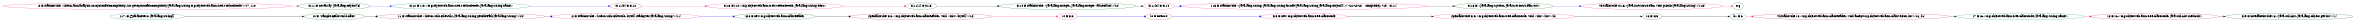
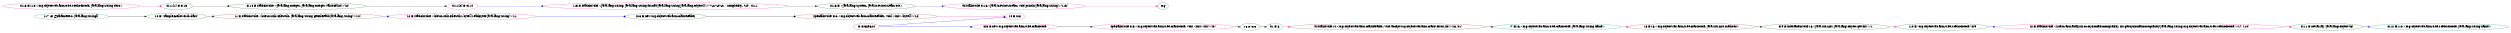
node "$r11[0] = $r12": removed
edge "r4 = $r3" -> "i0 = 589824": reversed
node "r10 = (org.objectweb.asm.tree.MethodNode) $r9": added
